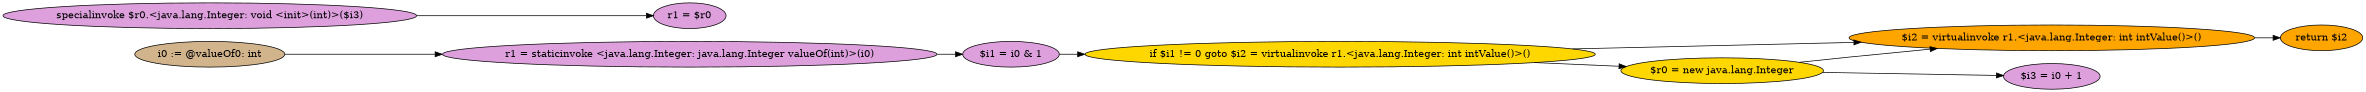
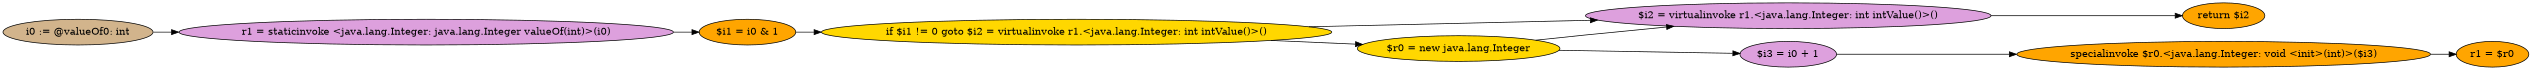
node "specialinvoke $r0.<java.lang.Integer: void <init>(int)>($i3)": fillcolor plum -> orange
node "r1 = $r0": fillcolor plum -> orange
node "$i2 = virtualinvoke r1.<java.lang.Integer: int intValue()>()": fillcolor orange -> plum
node "$i1 = i0 & 1": fillcolor plum -> orange
edge "$i3 = i0 + 1" -> "specialinvoke $r0.<java.lang.Integer: void <init>(int)>($i3)": added
